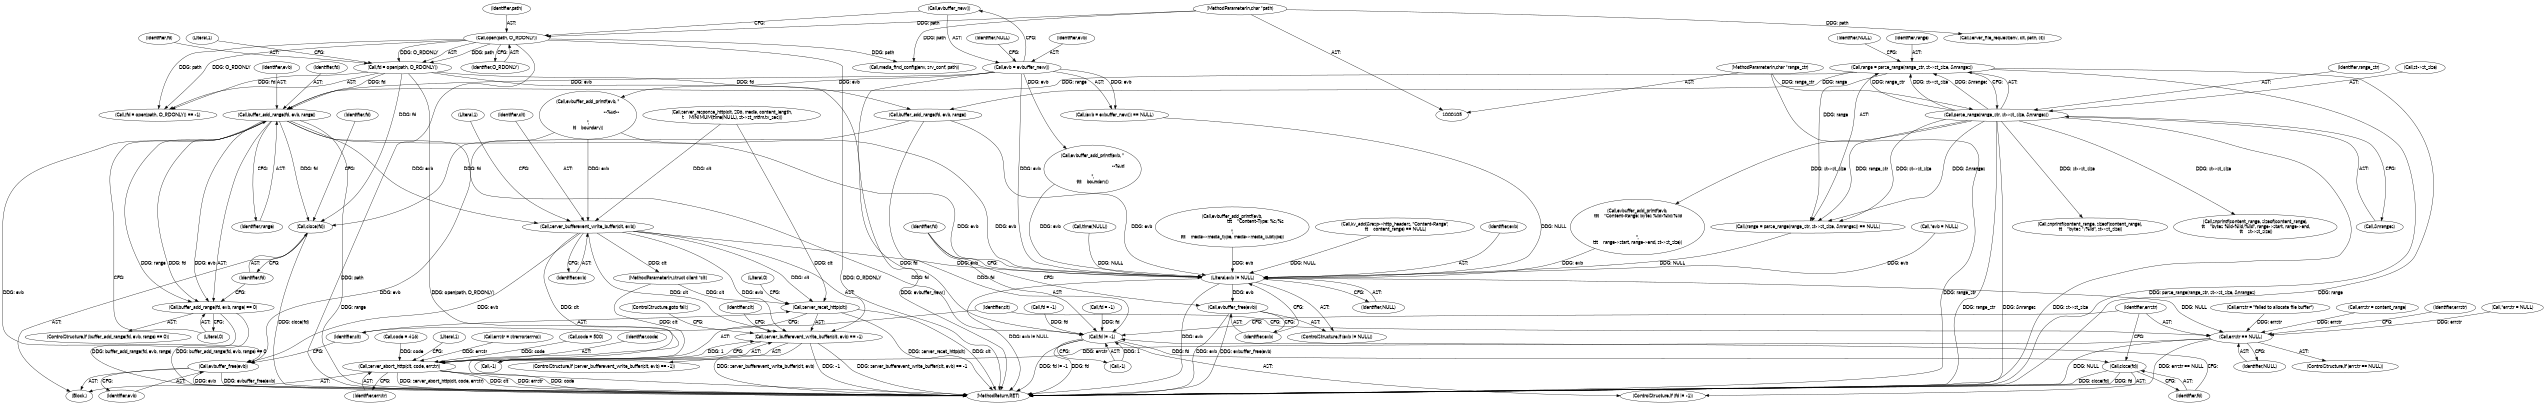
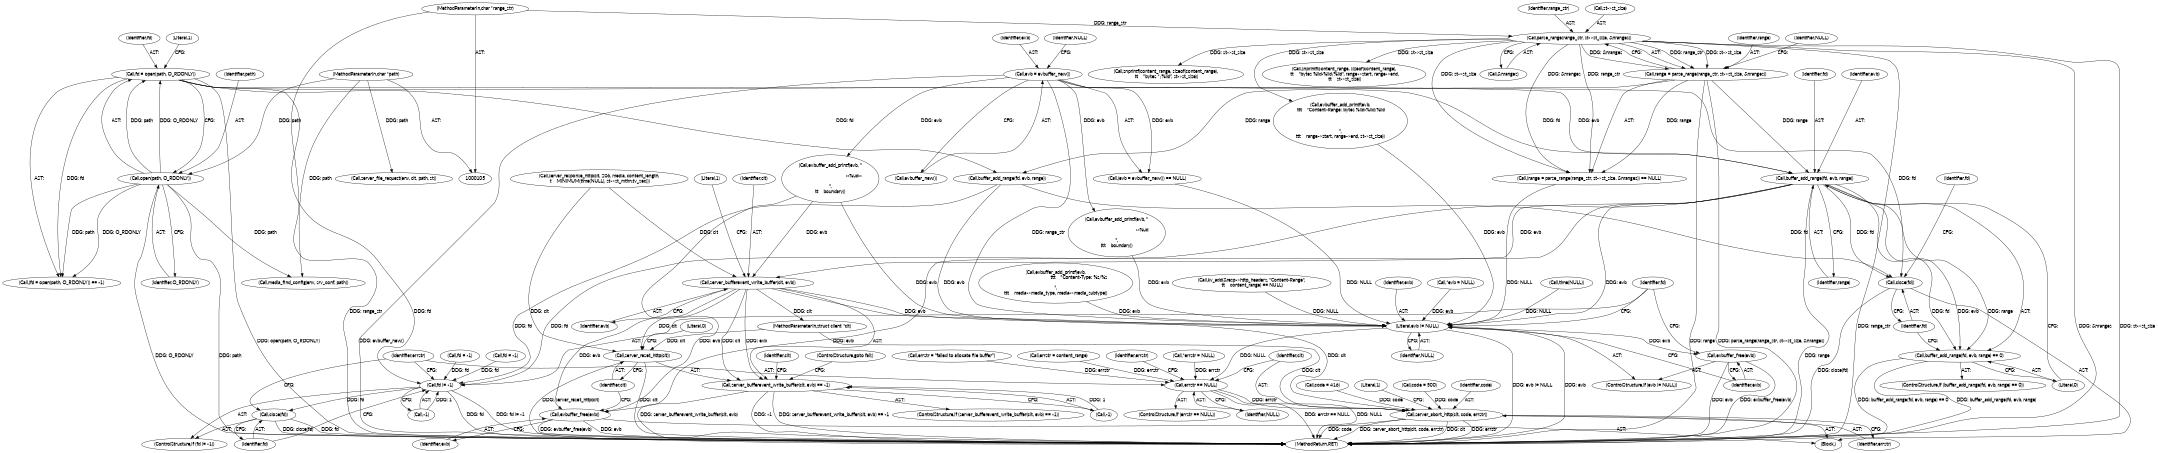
edge "(Call,evbuffer_new())" -> "(Call,open(path, O_RDONLY))": now "(Call,fd = open(path, O_RDONLY))" -> "(Call,open(path, O_RDONLY))"
edge "(Call,evb = evbuffer_new())" -> "(Literal,evb != NULL)": label "DDG: evb" -> "DDG: range_str"
node "(Call,errstr = strerror(errno))": removed
